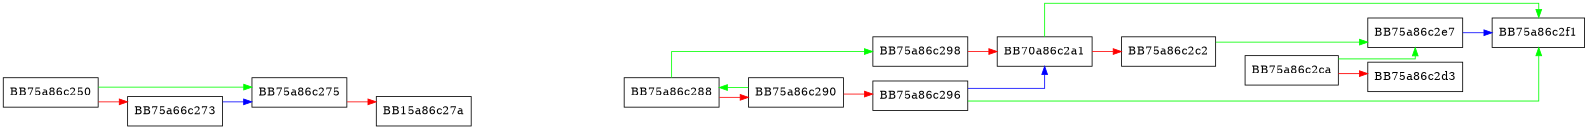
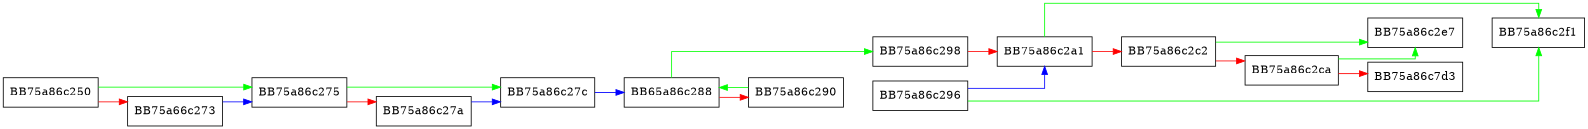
edge "BB75a86c2e7" -> "BB75a86c2f1": removed
node "BB70a86c2a1": label "BB70a86c2a1" -> "BB75a86c2a1"
edge "BB75a86c2c2" -> "BB75a86c2ca": added
node "BB75a86c2d3": label "BB75a86c2d3" -> "BB75a86c7d3"
node "BB75a86c27c": added
node "BB75a86c288": label "BB75a86c288" -> "BB65a86c288"
edge "BB75a86c290" -> "BB75a86c296": removed
node "BB15a86c27a": label "BB15a86c27a" -> "BB75a86c27a"
